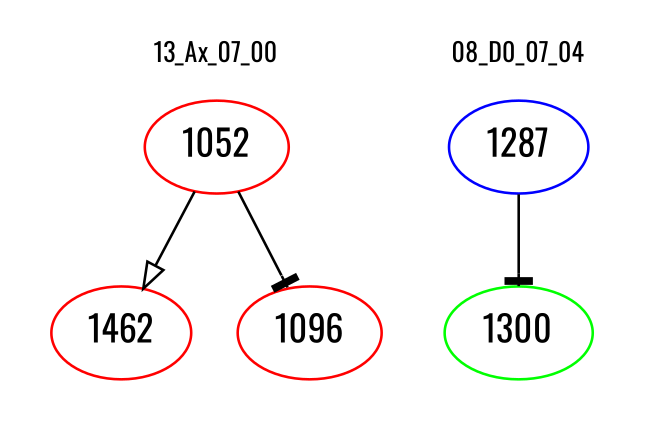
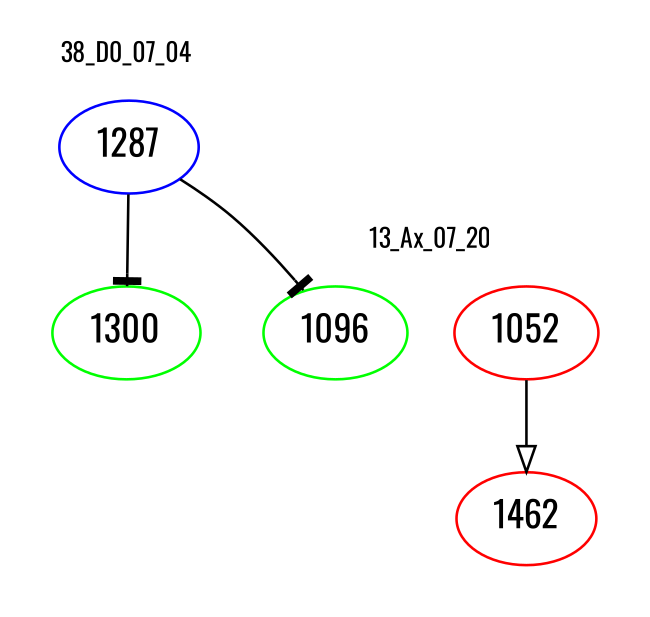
cluster "13_Ax_07_00": label "13_Ax_07_00" -> "13_Ax_07_20"
cluster "08_D0_07_04": label "08_D0_07_04" -> "38_D0_07_04"
edge "1052" -> "1096": now "1287" -> "1096"
node "1096": color red -> green
